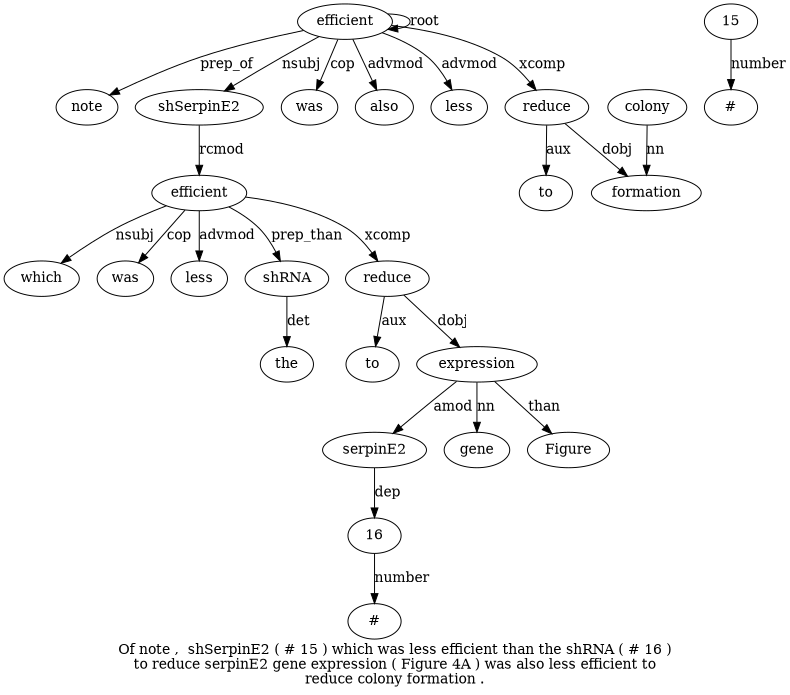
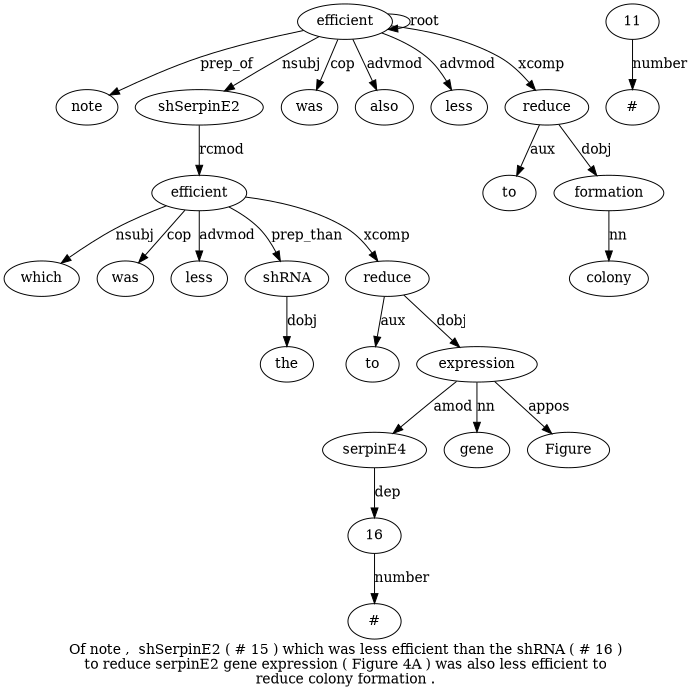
node "15": label "15" -> "11"
edge "colony" -> "formation": reversed
edge "shRNA" -> "the": label "det" -> "dobj"
edge "expression" -> "Figure": label "than" -> "appos"
node "serpinE2": label "serpinE2" -> "serpinE4"
